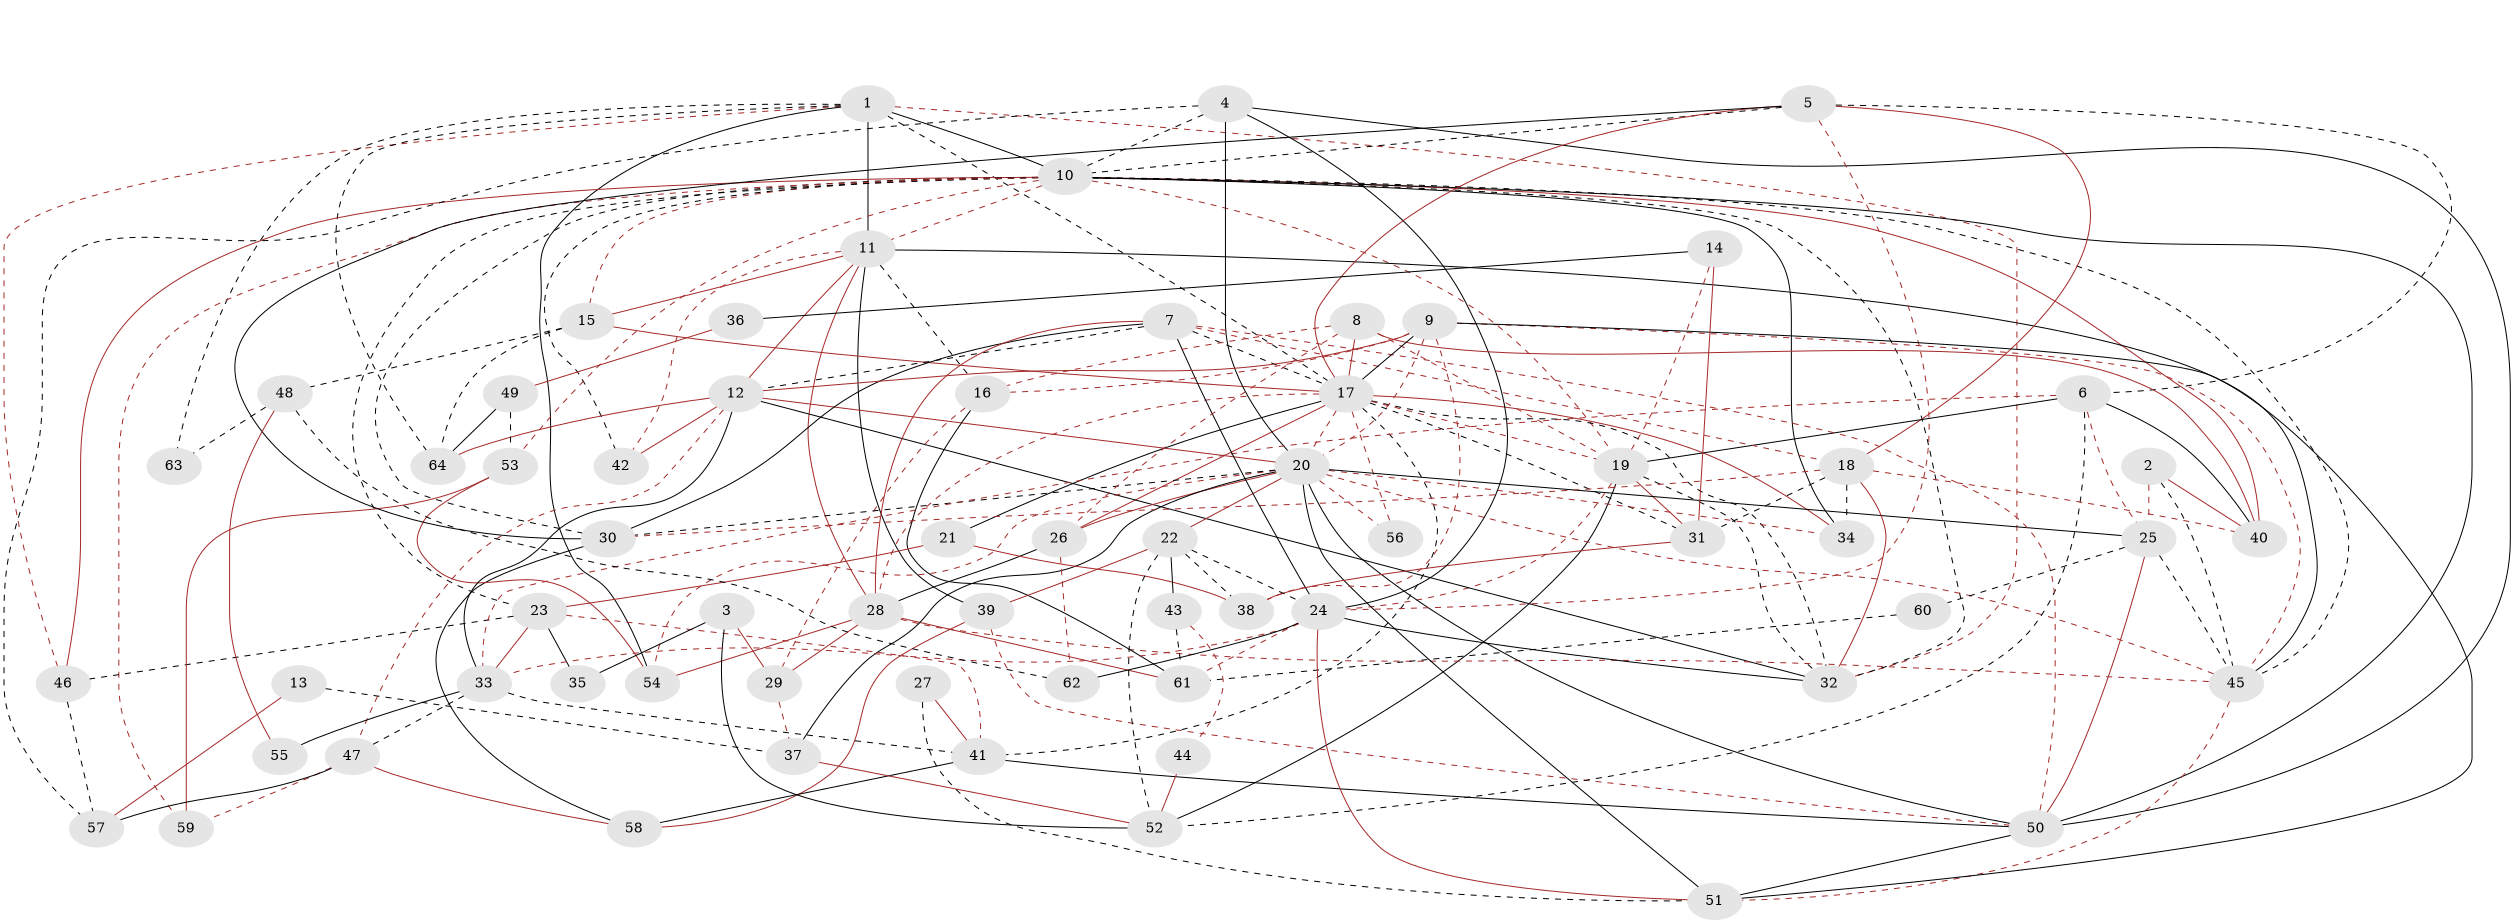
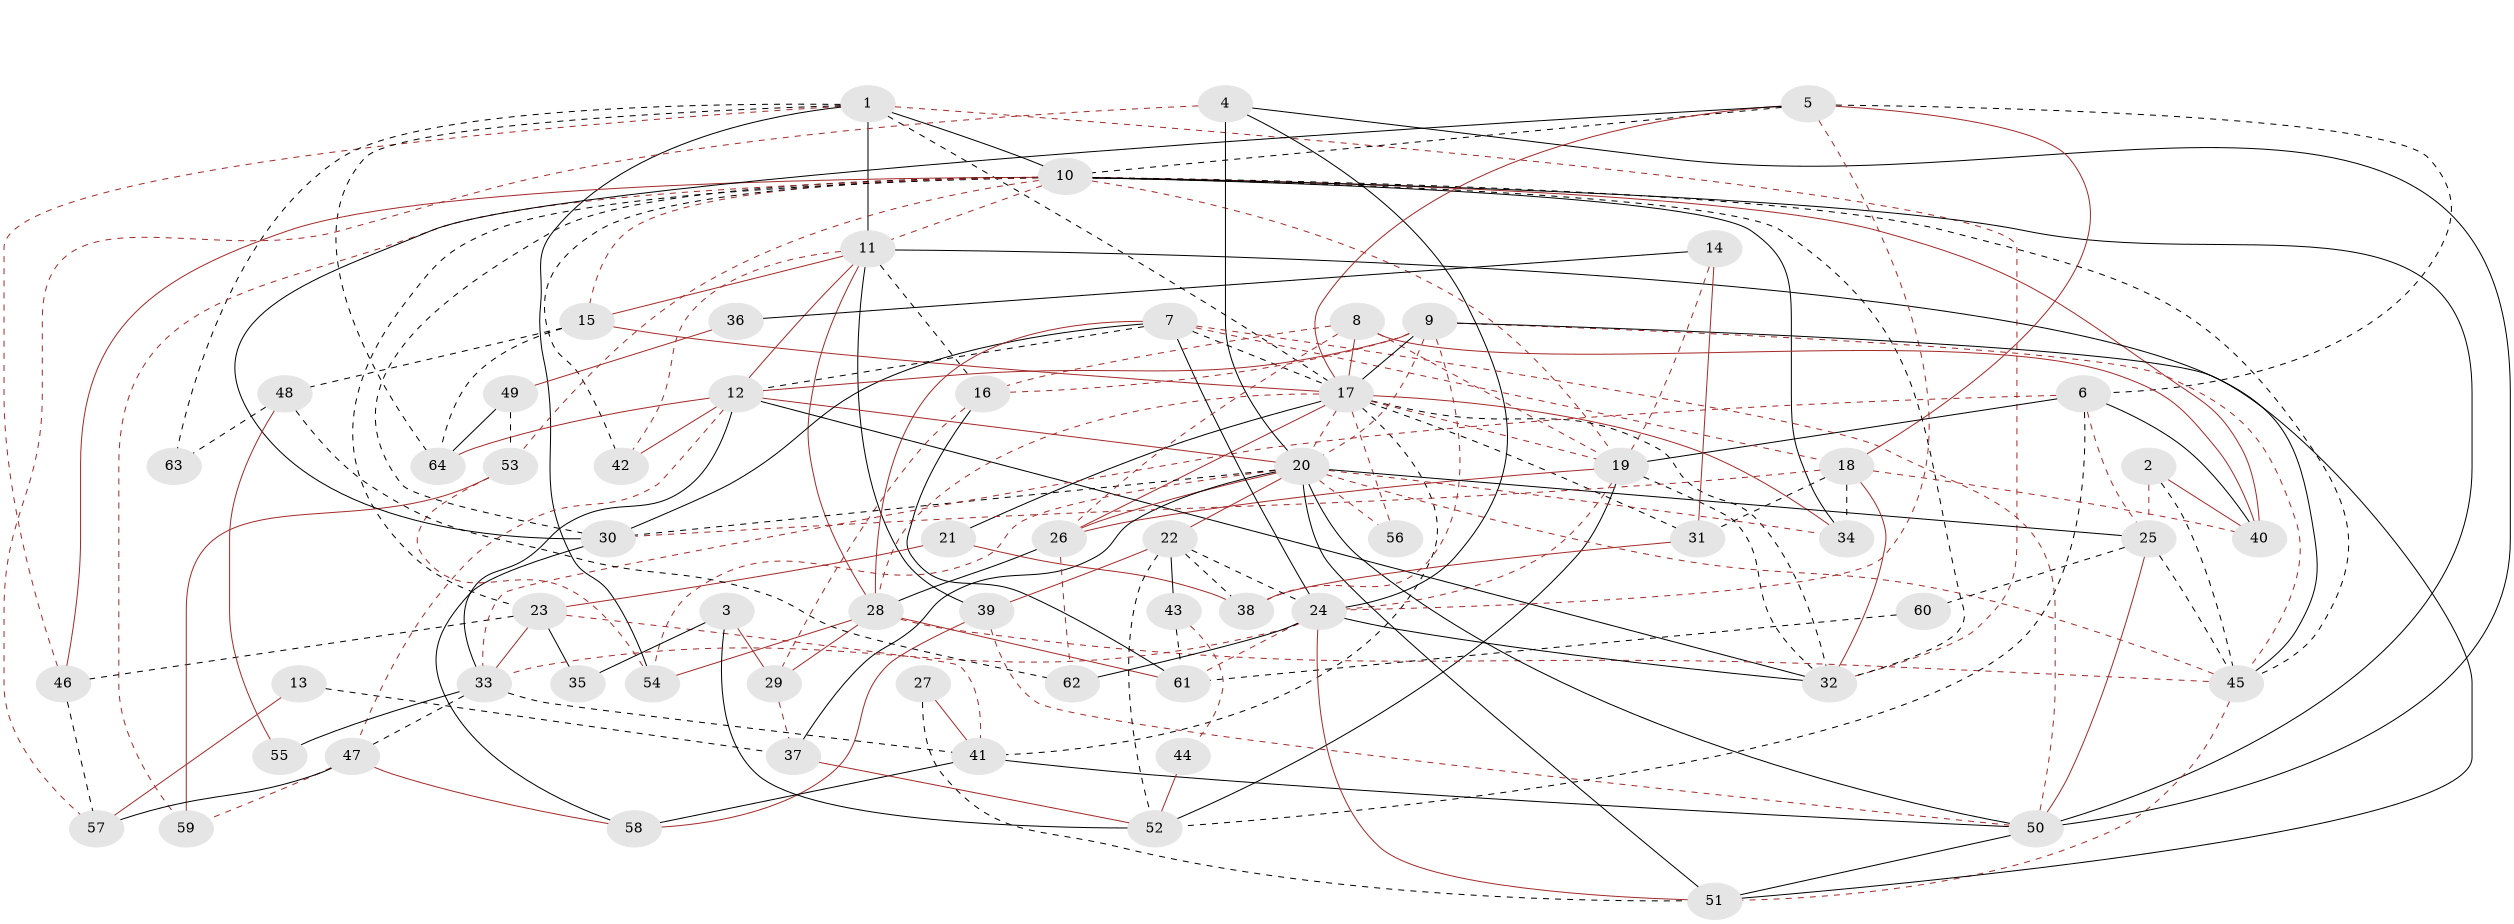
edge "4" -- "10": removed
edge "4" -- "57": color black -> brown
edge "19" -- "31": now "19" -- "26"
edge "53" -- "54": style solid -> dashed
